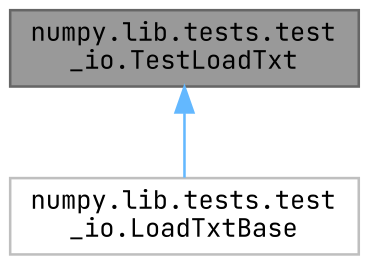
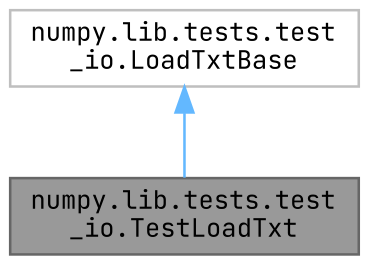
edge "numpy.lib.tests.test _io.LoadTxtBase" -> "numpy.lib.tests.test _io.TestLoadTxt": reversed
